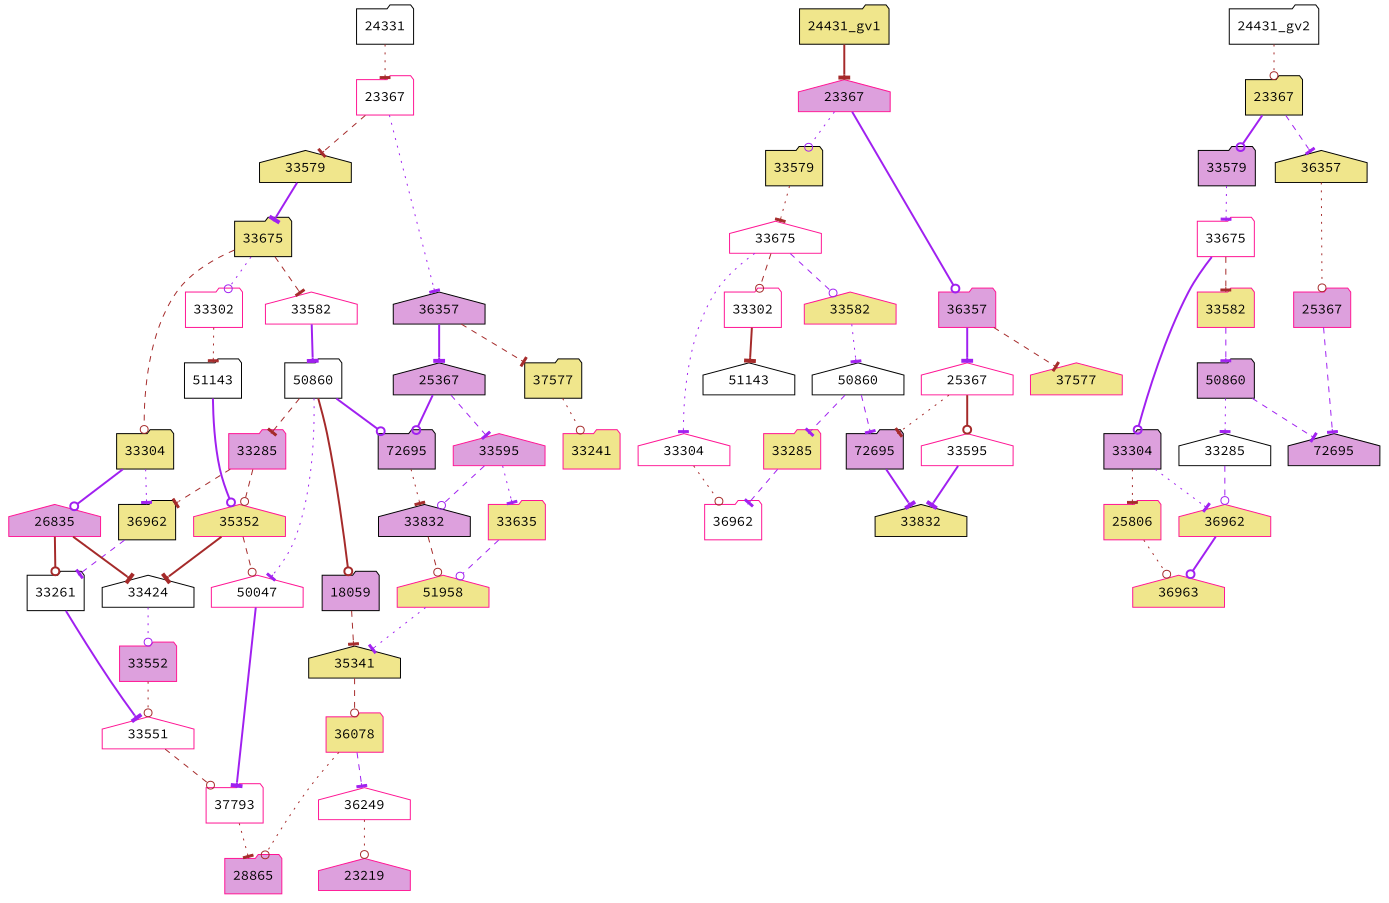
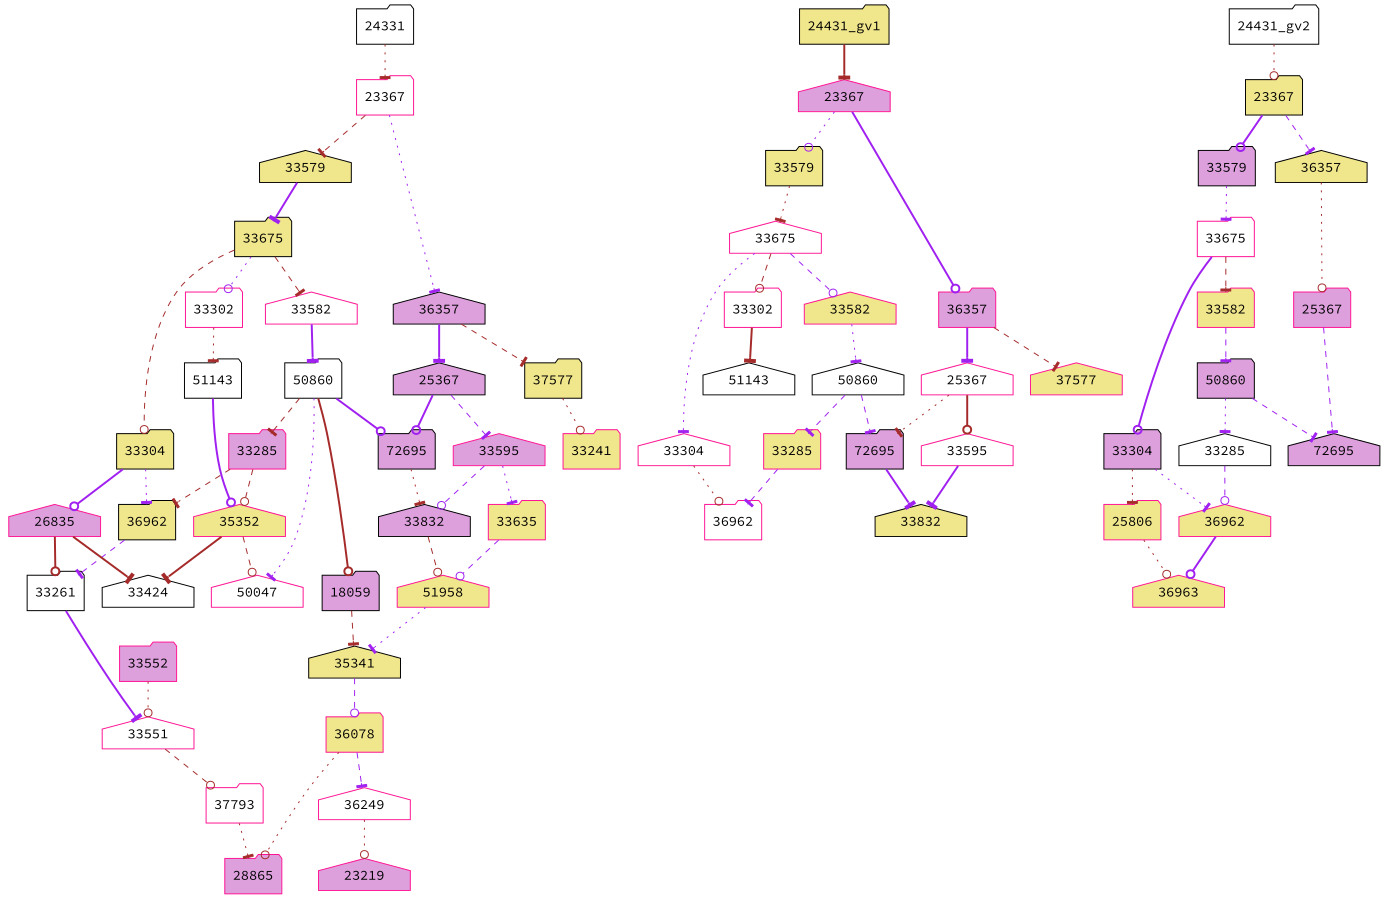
edge "33424" -> "33552": removed
edge "35341" -> "36078": color brown -> purple
edge "50047" -> "37793": removed
